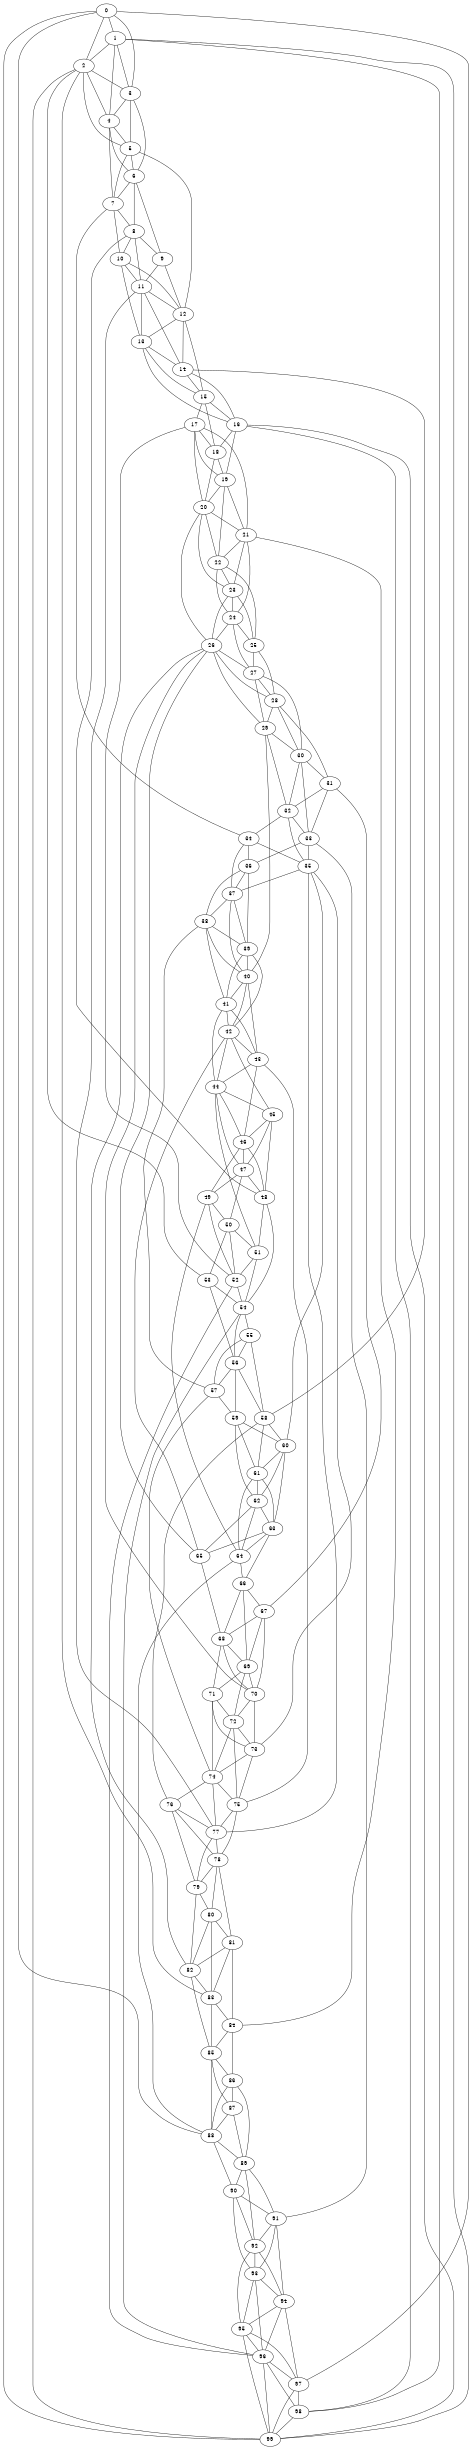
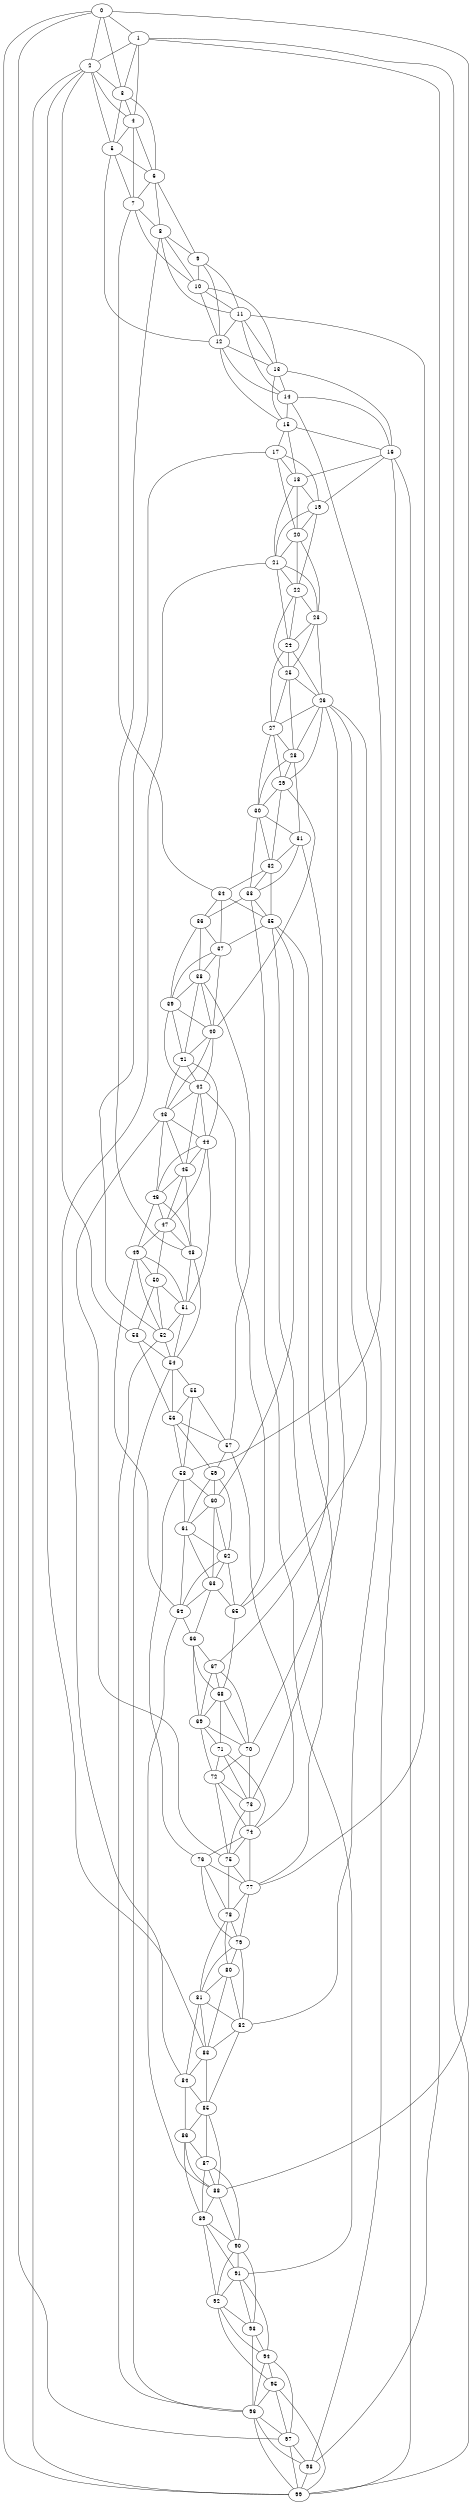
edge "9" -- "10": added
edge "17" -- "21": now "18" -- "21"
edge "20" -- "26": now "25" -- "26"
edge "43" -- "45": added
edge "49" -- "51": added
edge "79" -- "81": added
edge "87" -- "90": added
edge "93" -- "95": removed
